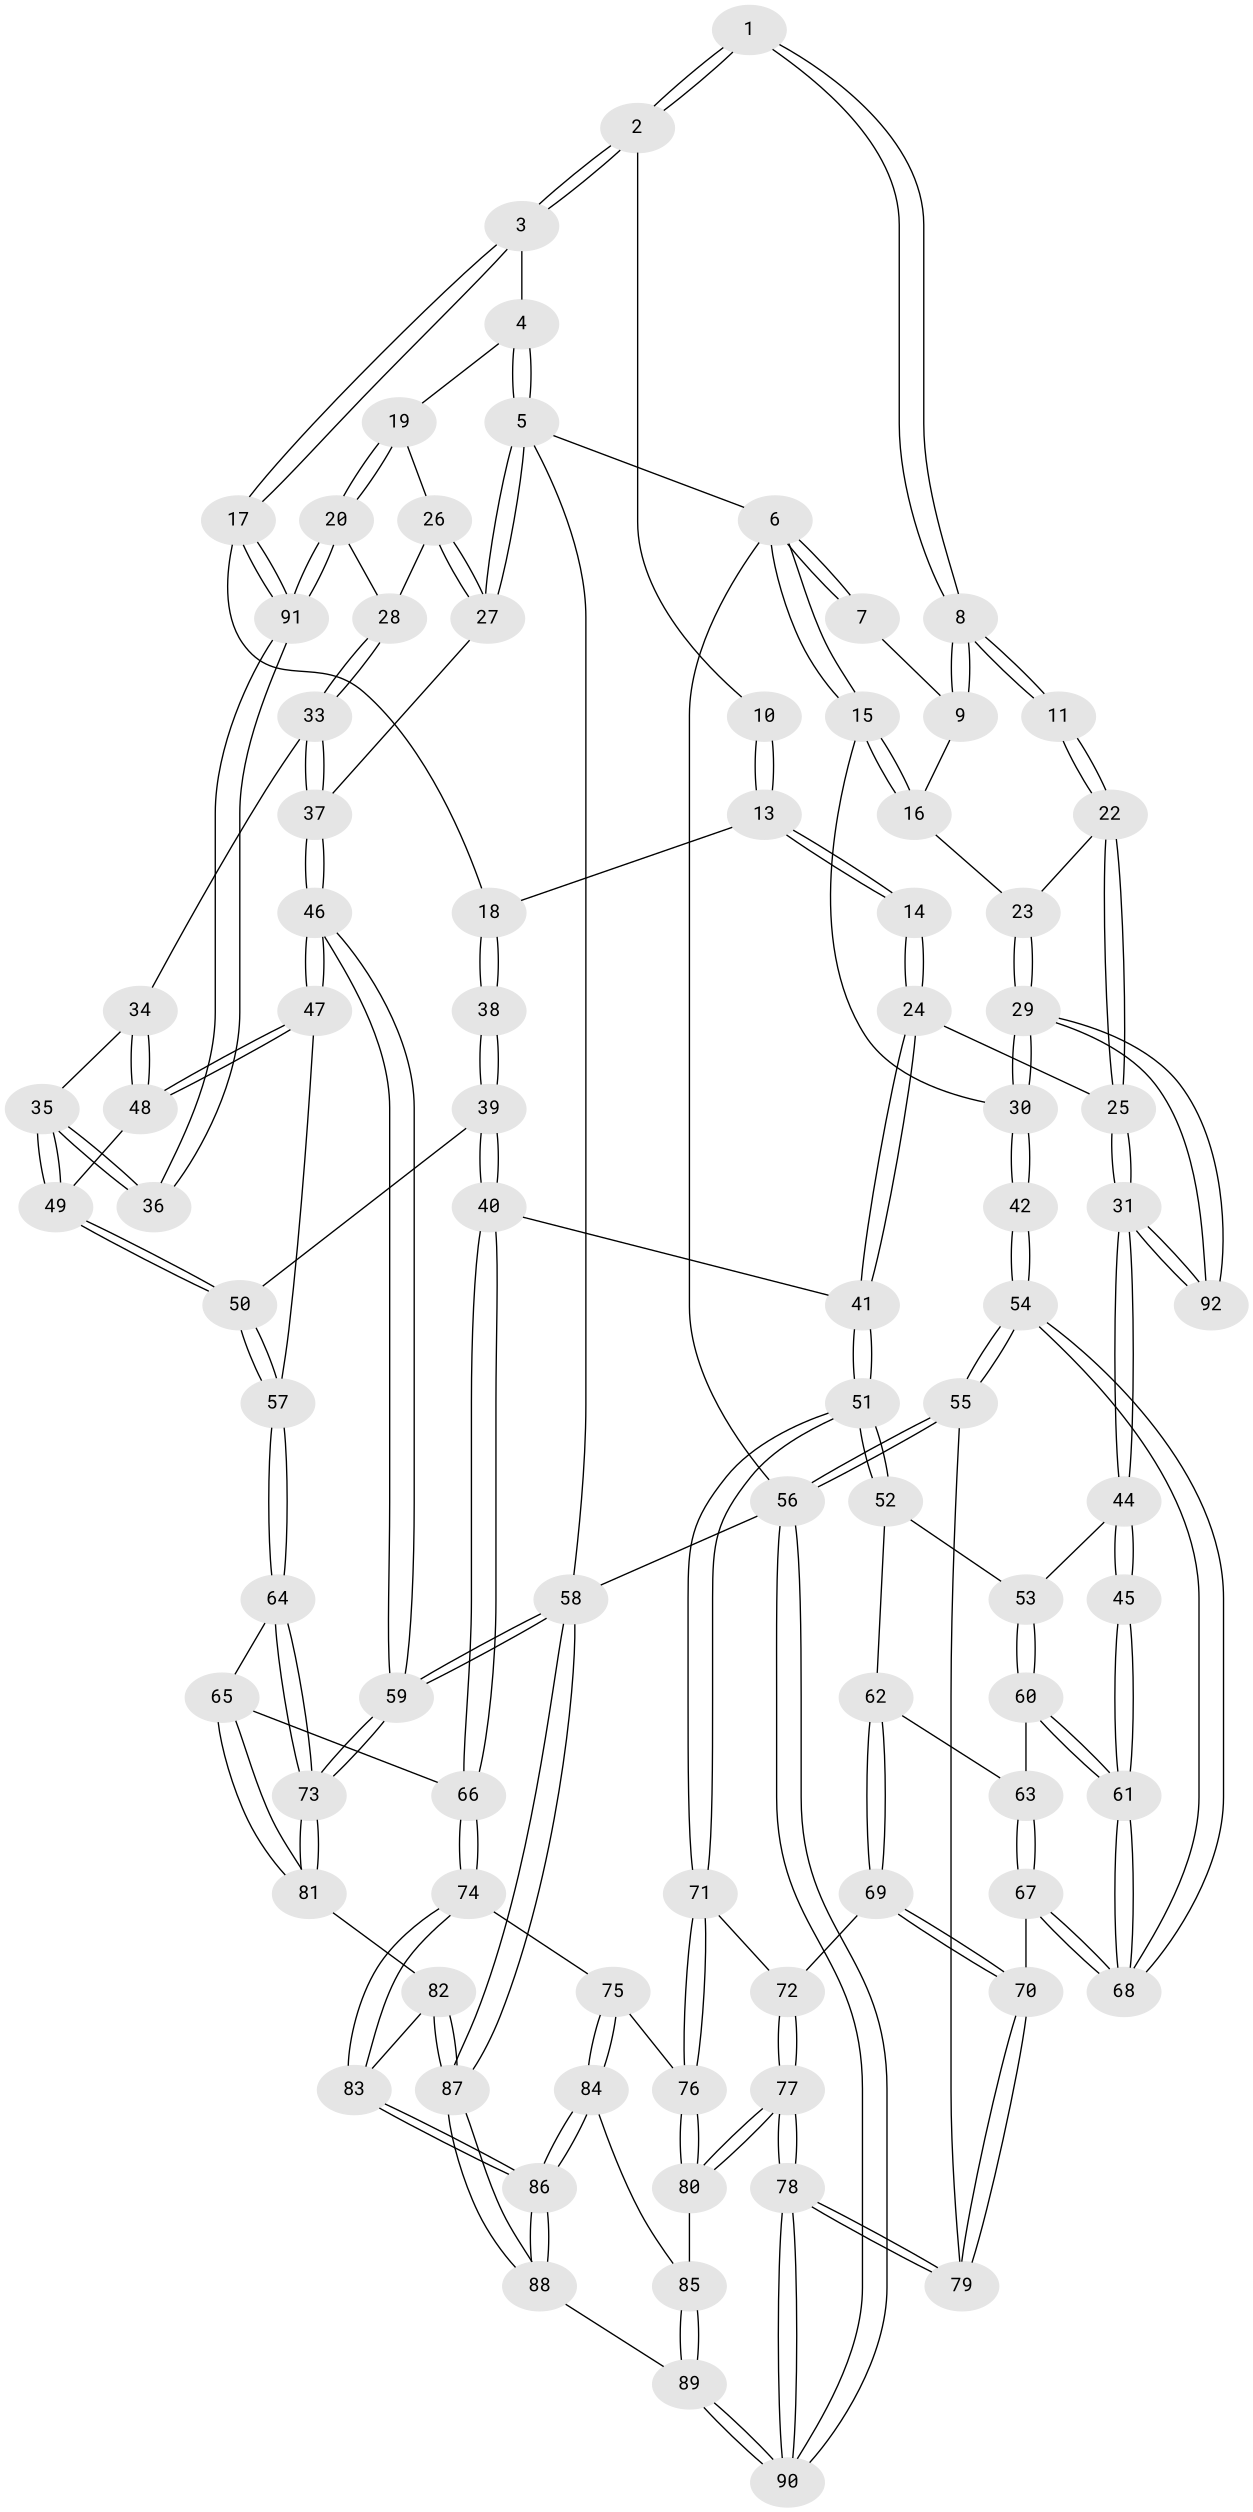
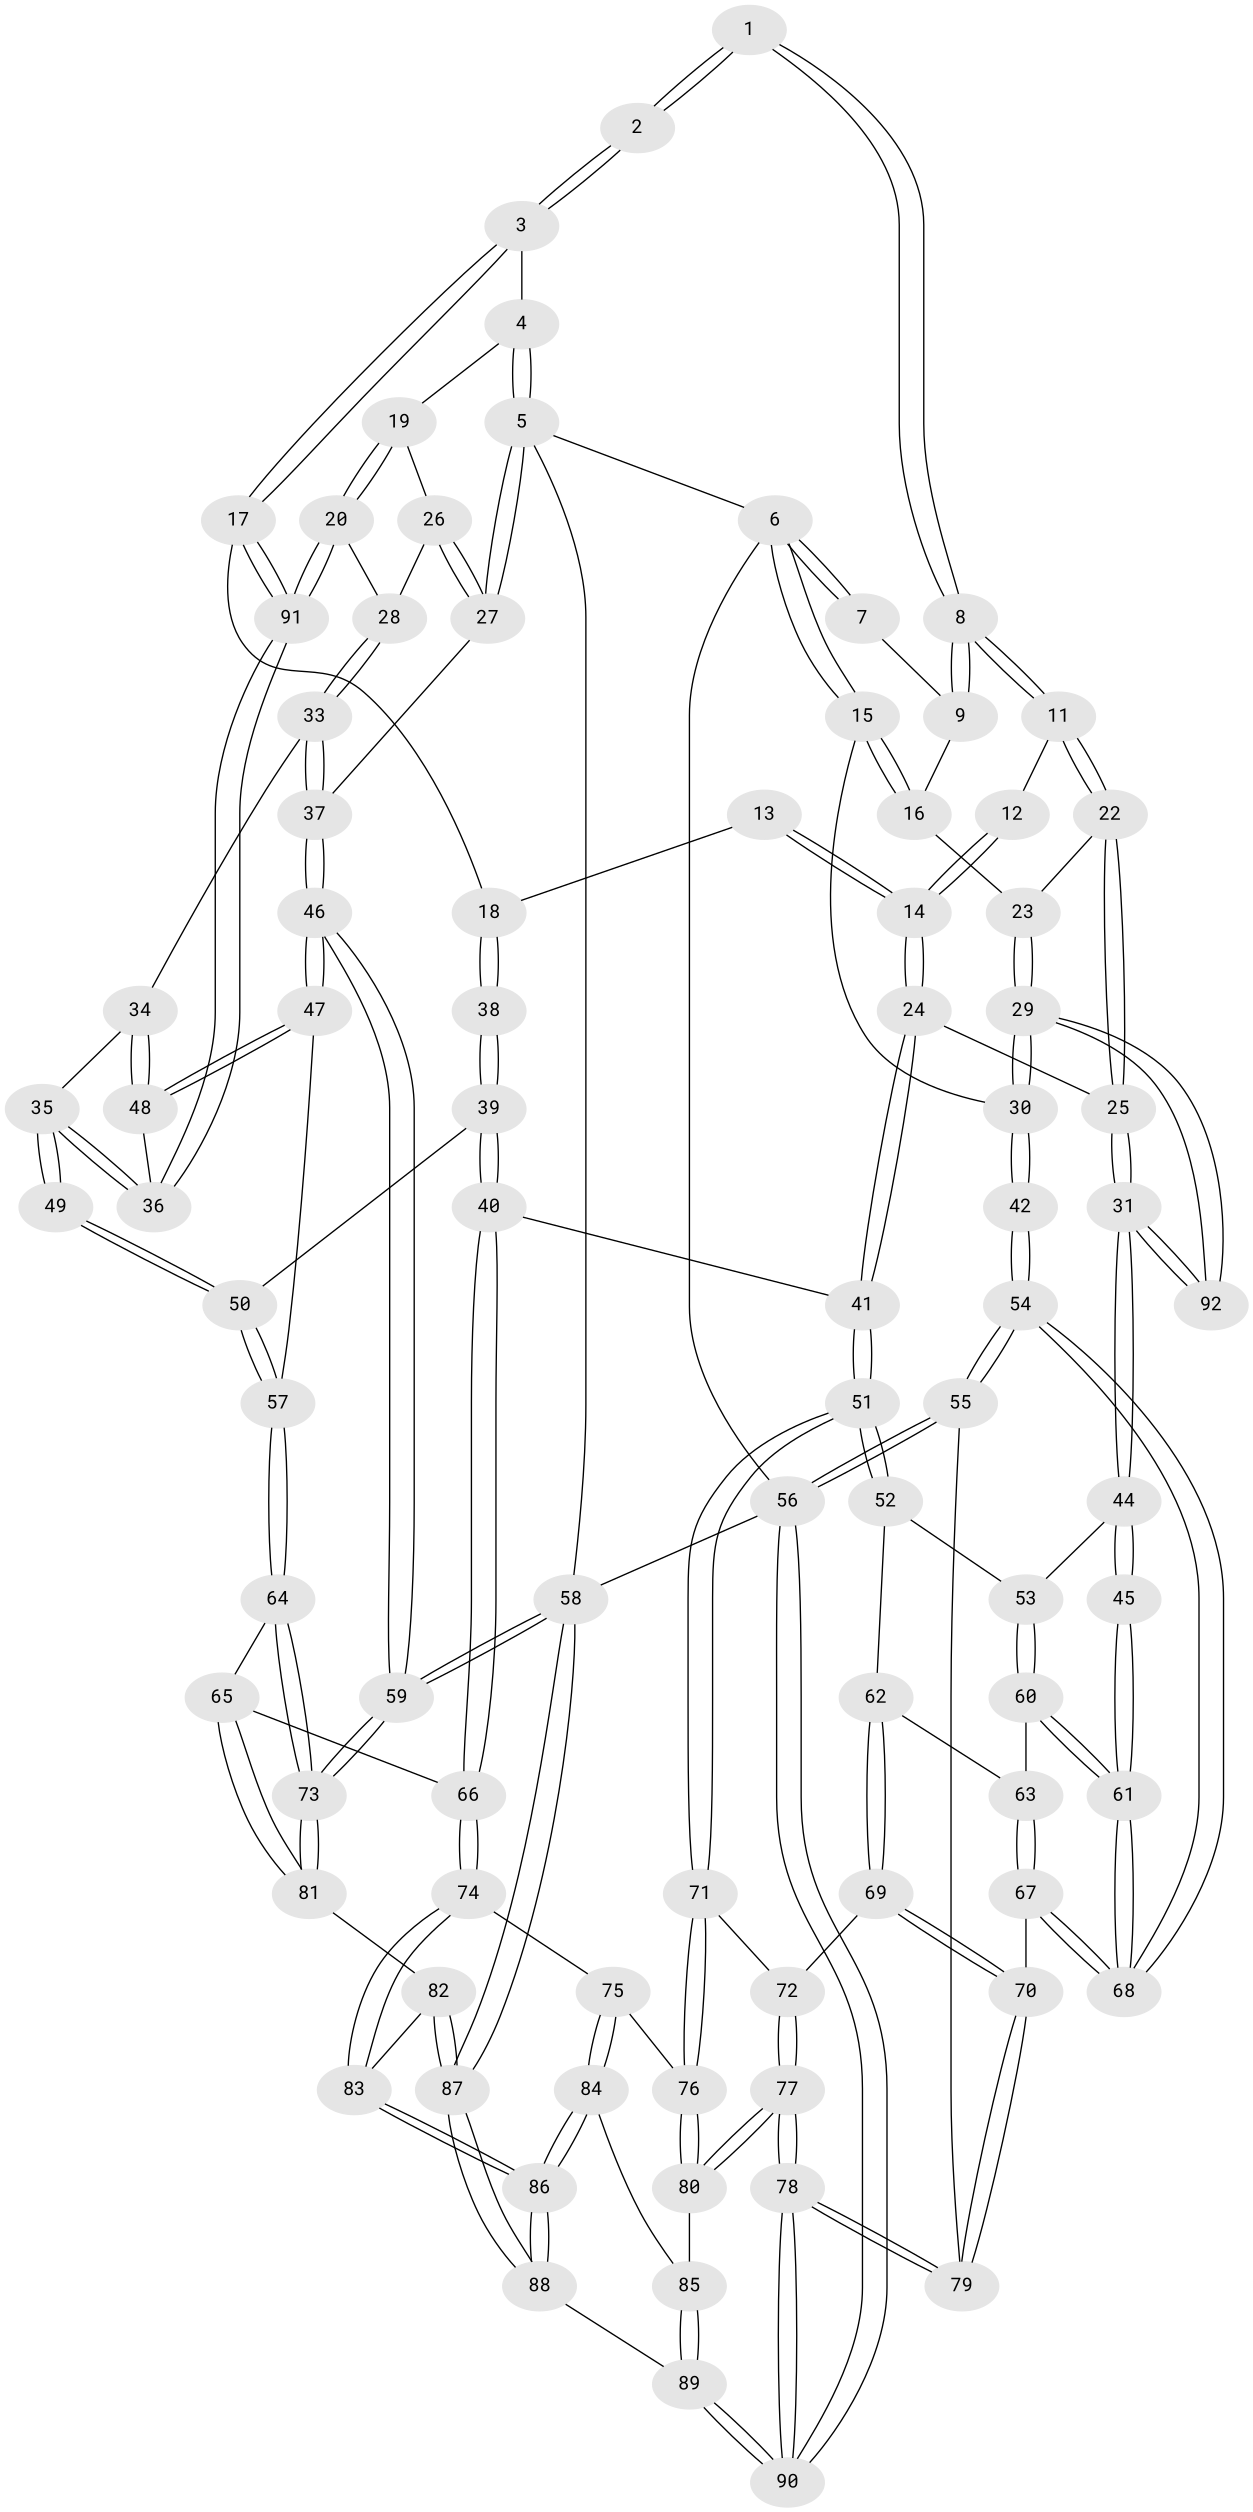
node "10": removed
node "12": added
edge "48" -- "49": now "48" -- "36"
